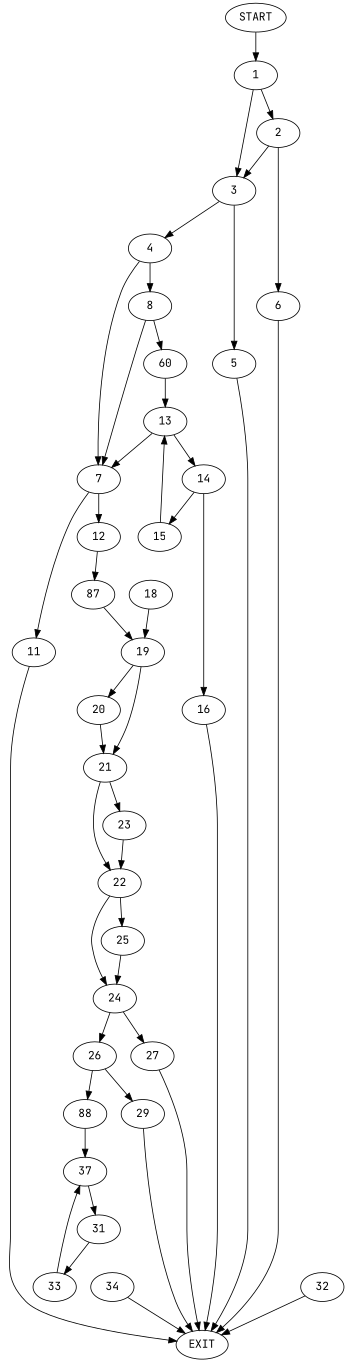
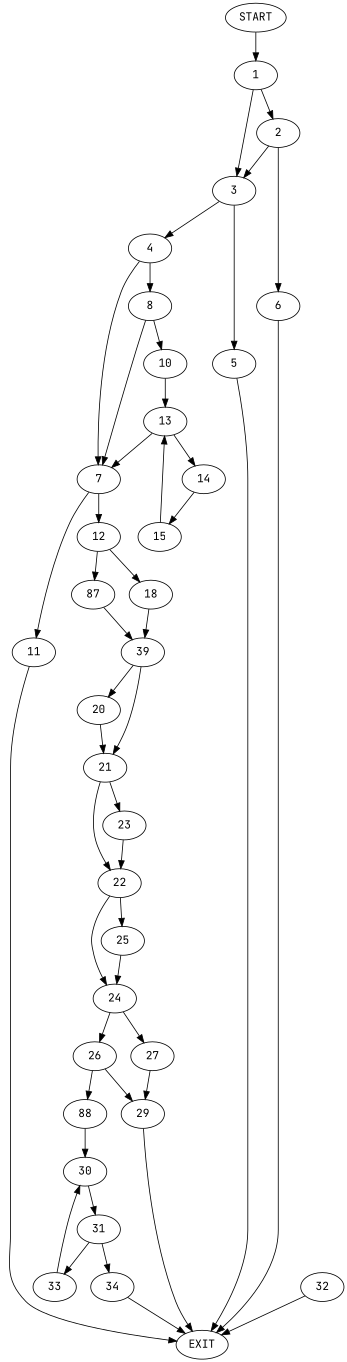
node "60": label "60" -> "10"
edge "12" -> "18": added
node "19": label "19" -> "39"
node "16": removed
node "37": label "37" -> "30"
edge "27" -> "EXIT": now "27" -> "29"
edge "31" -> "34": added
